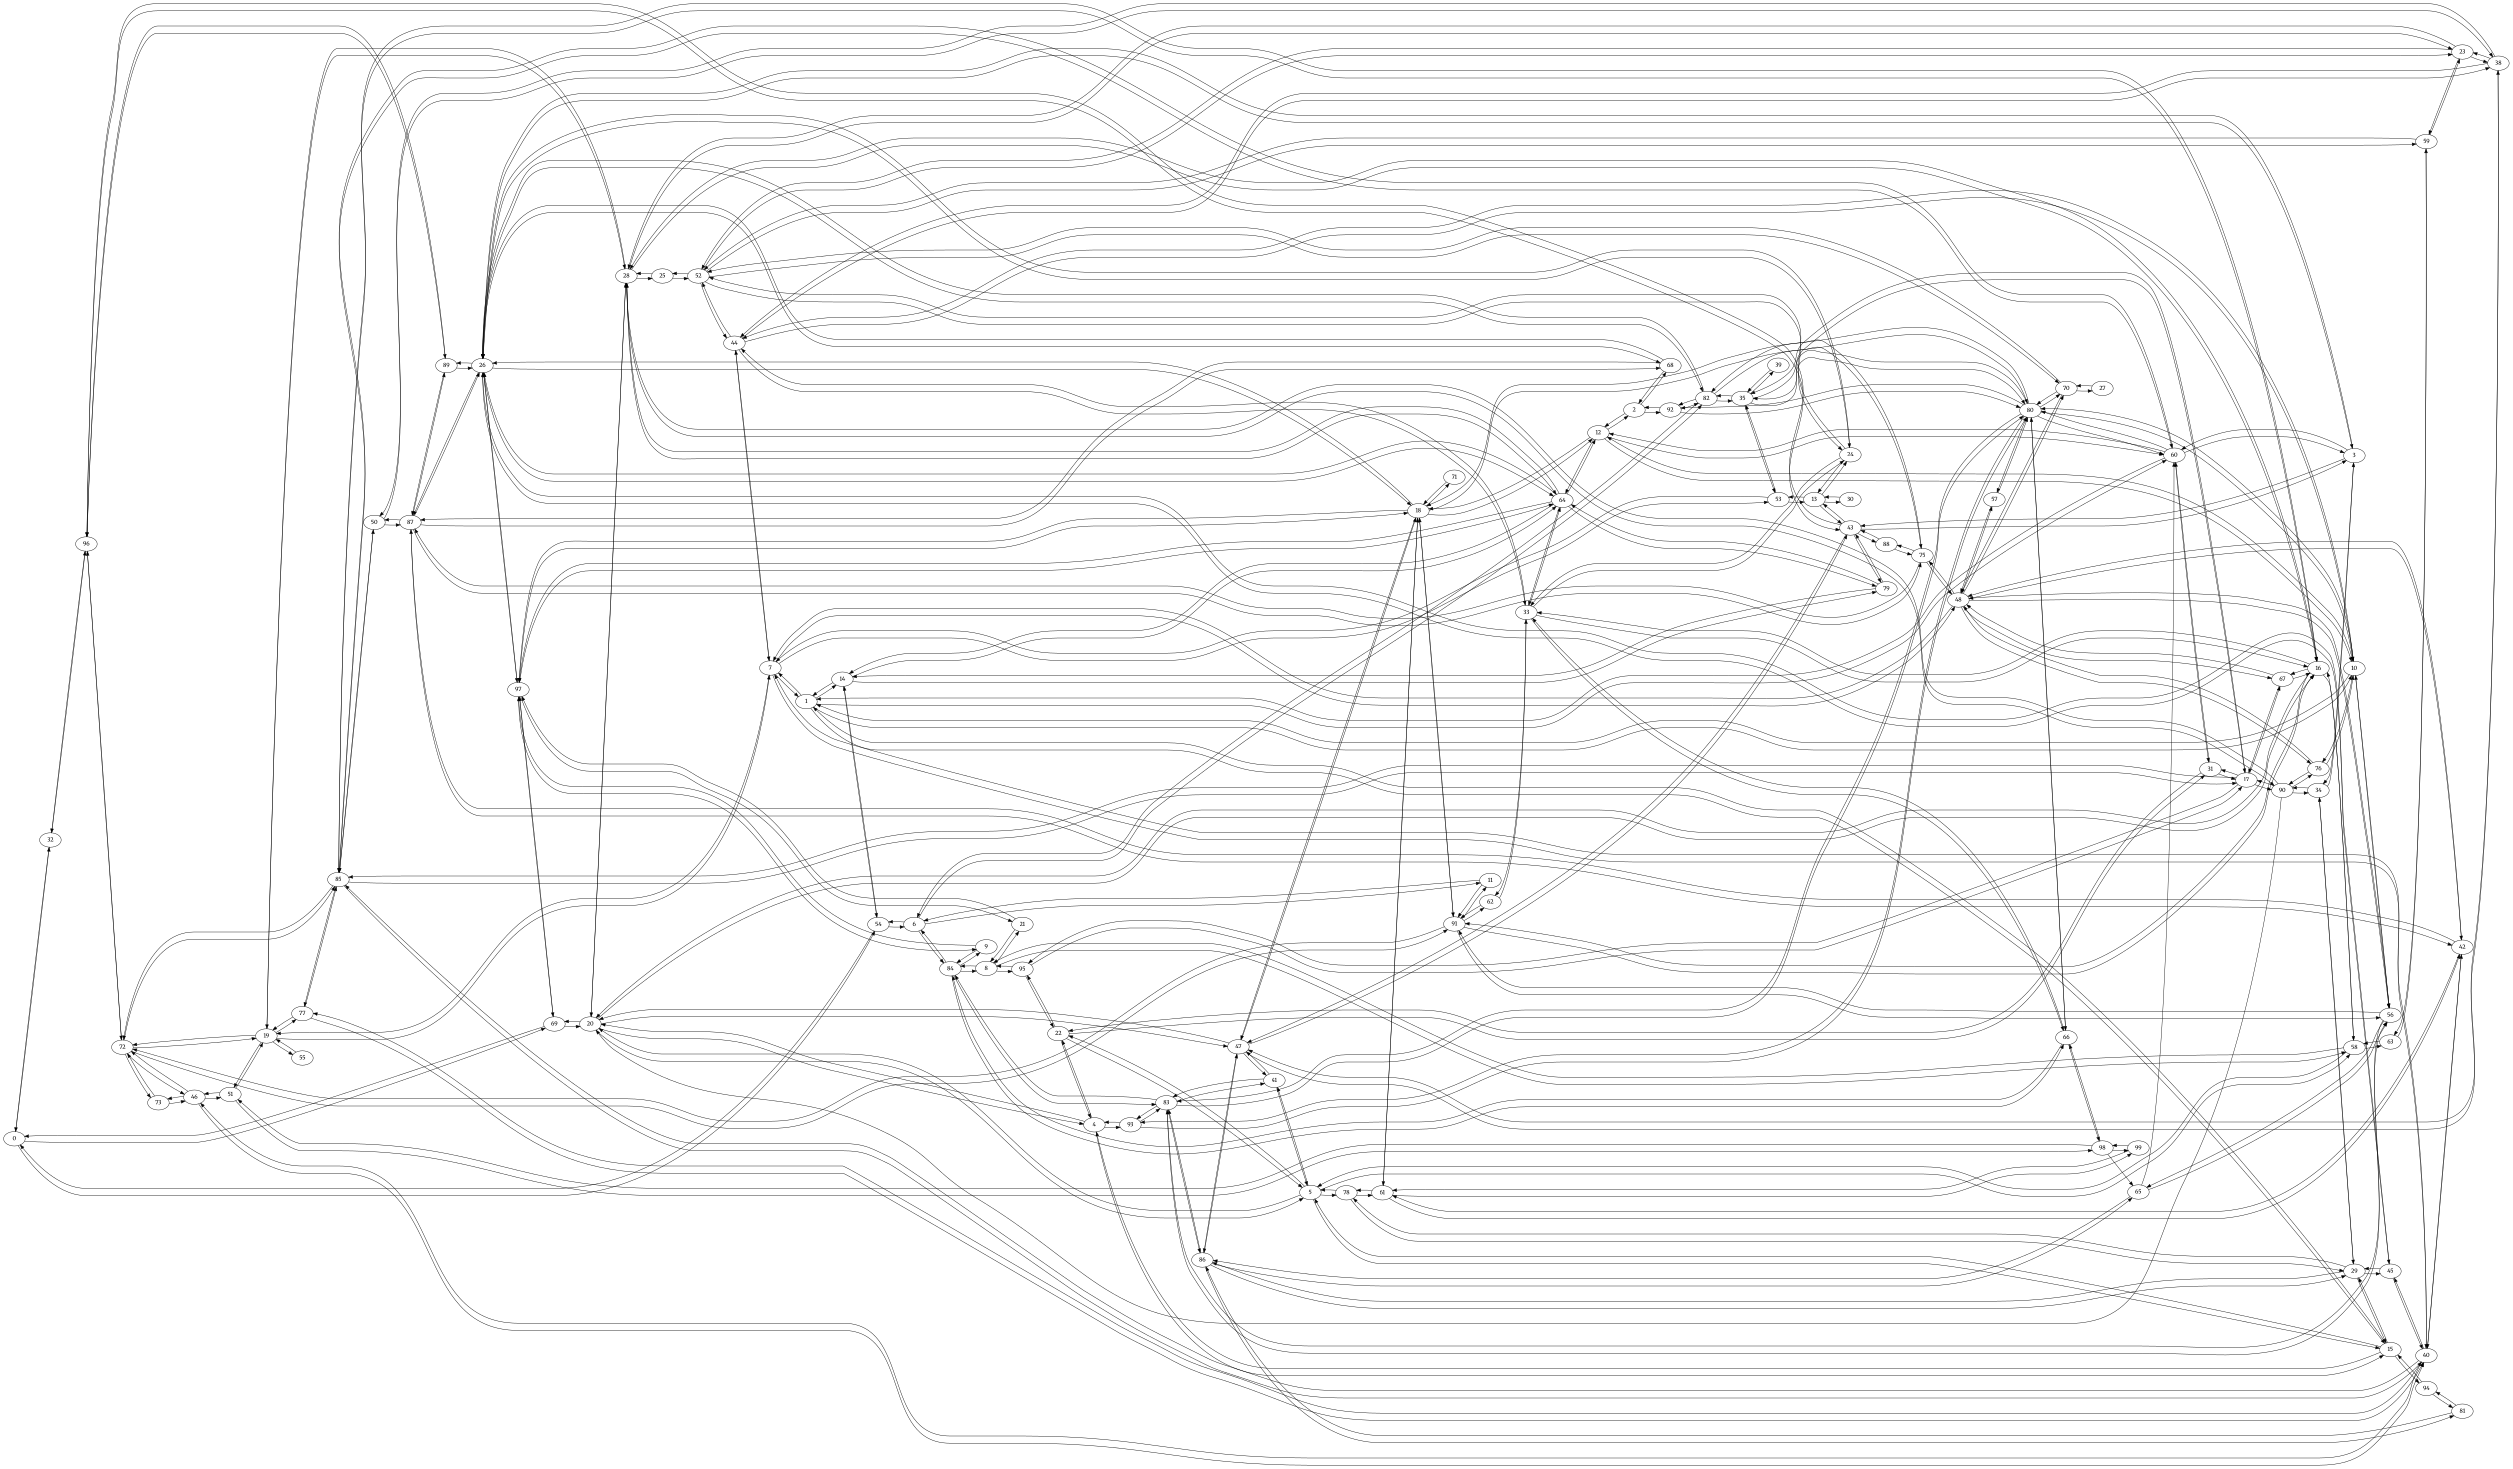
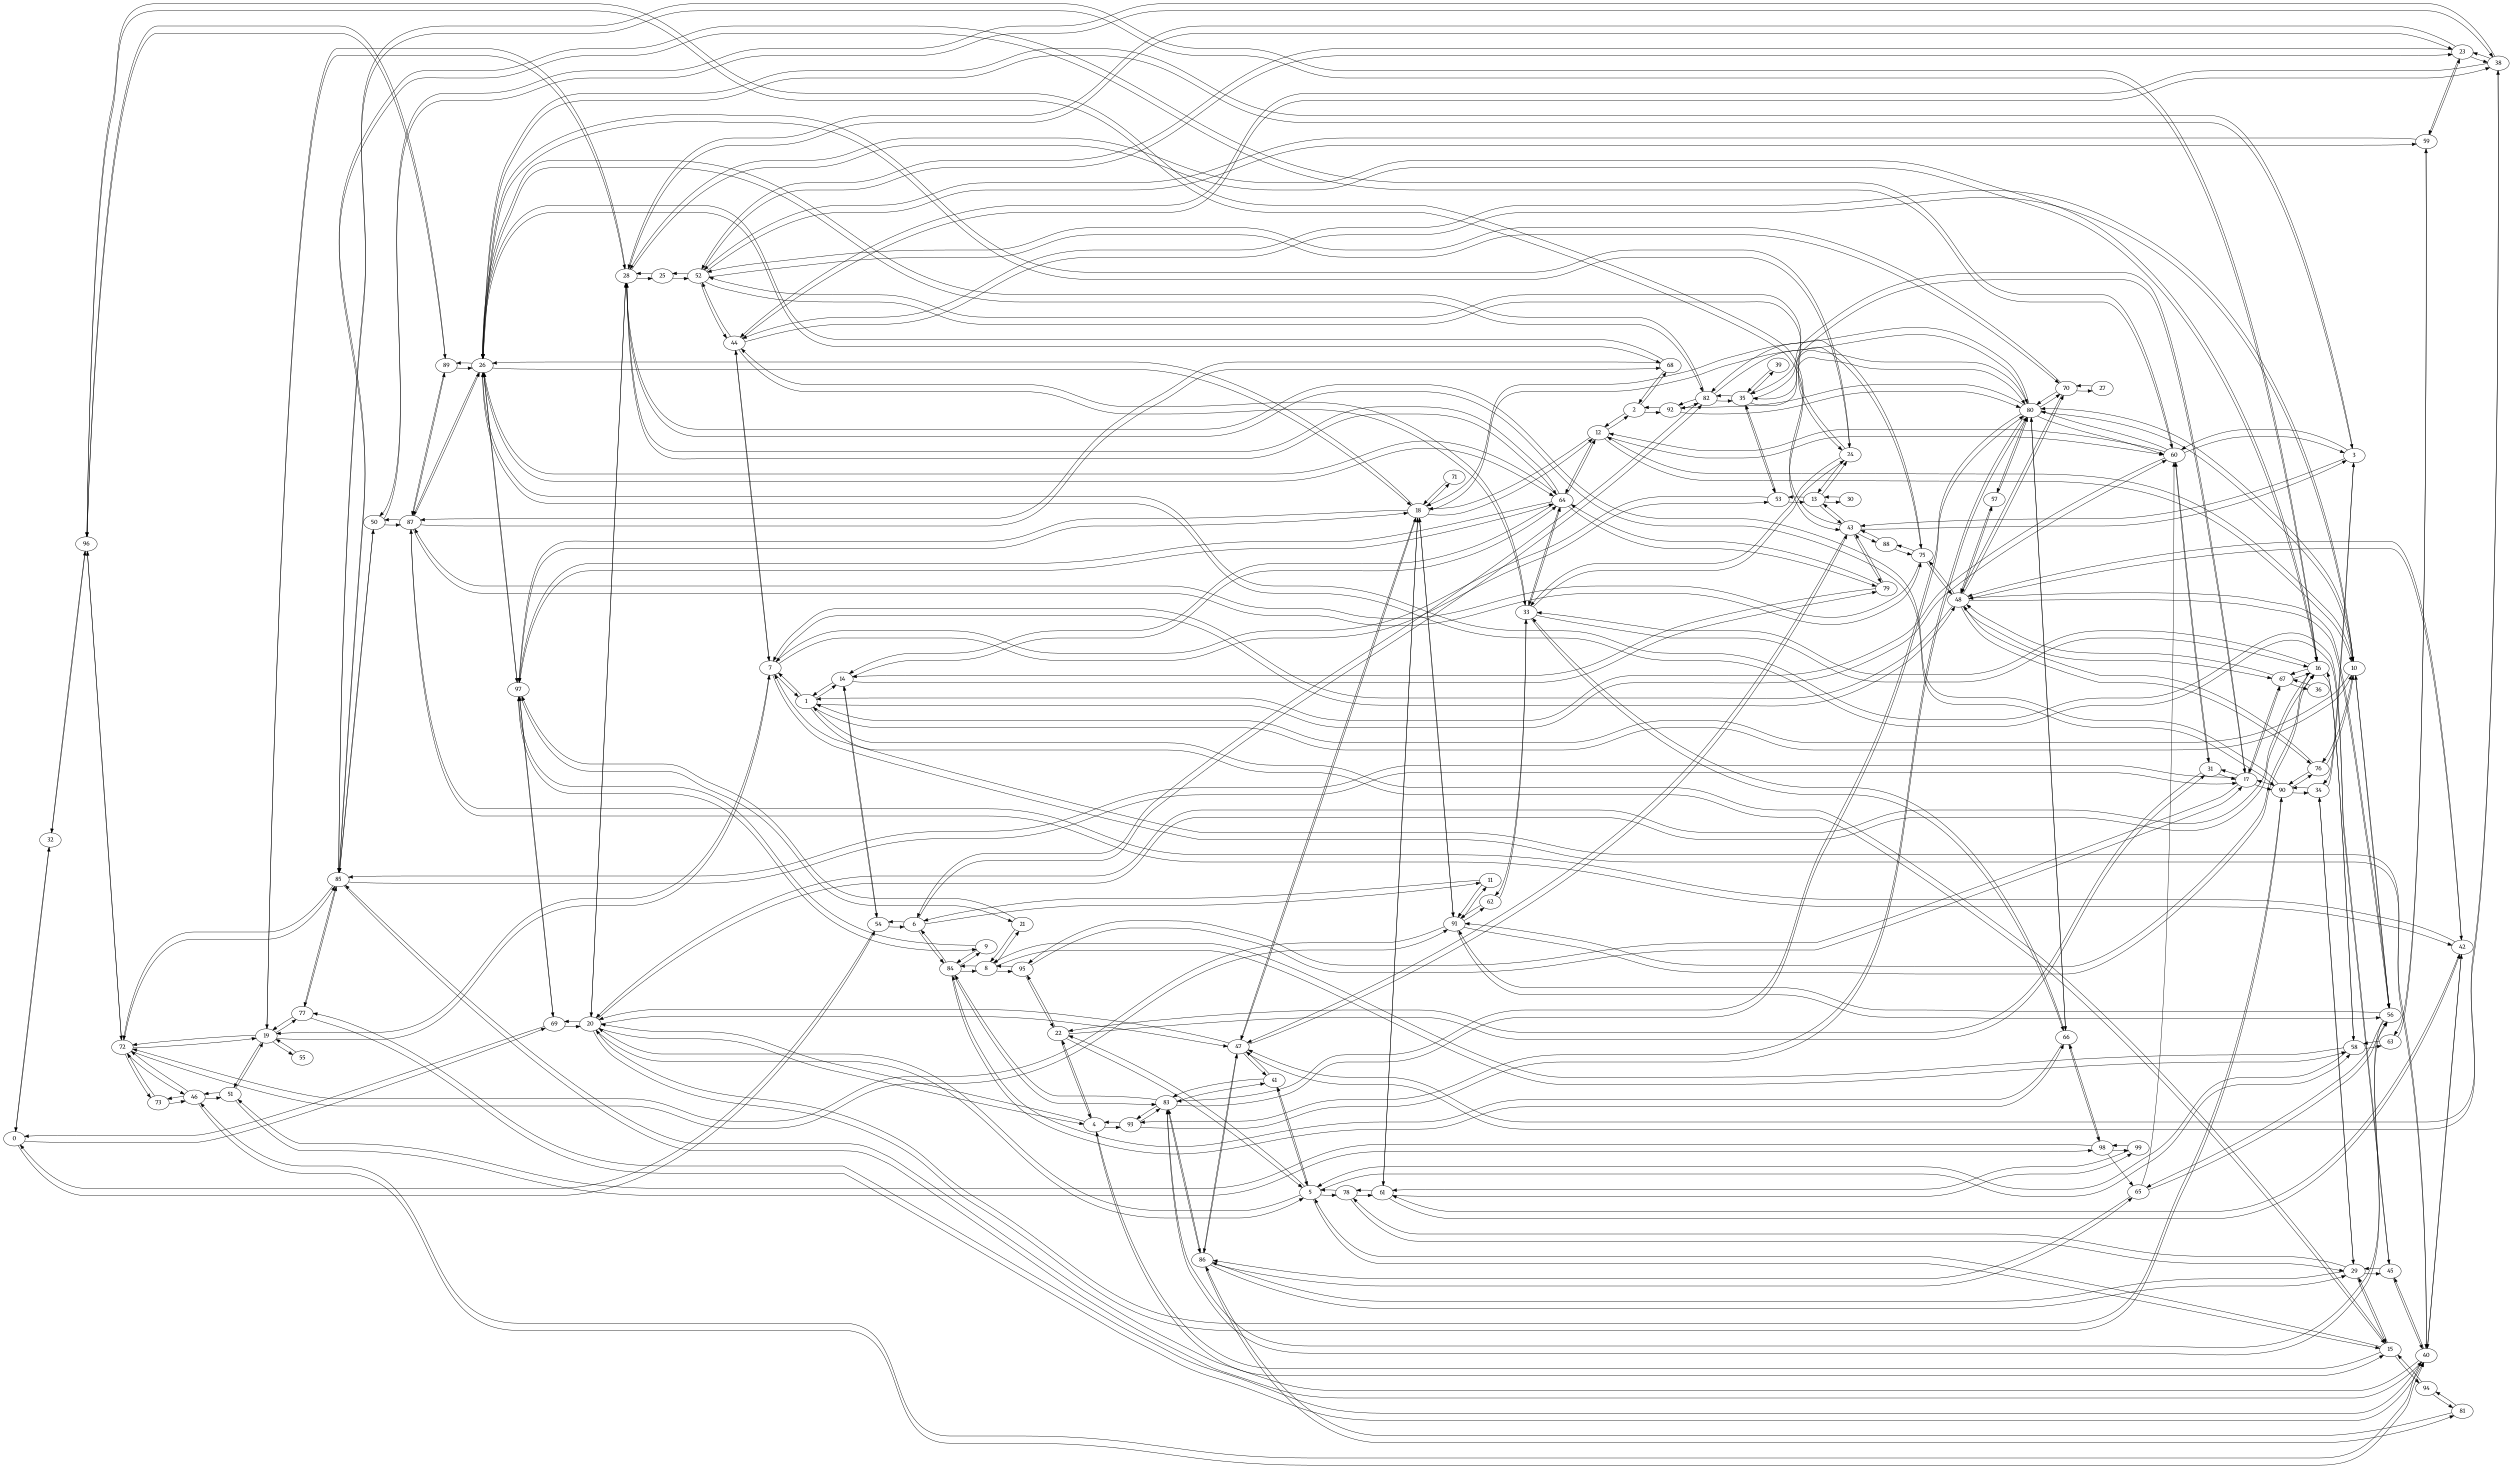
node "36": added
edge "20" -> "90": added
